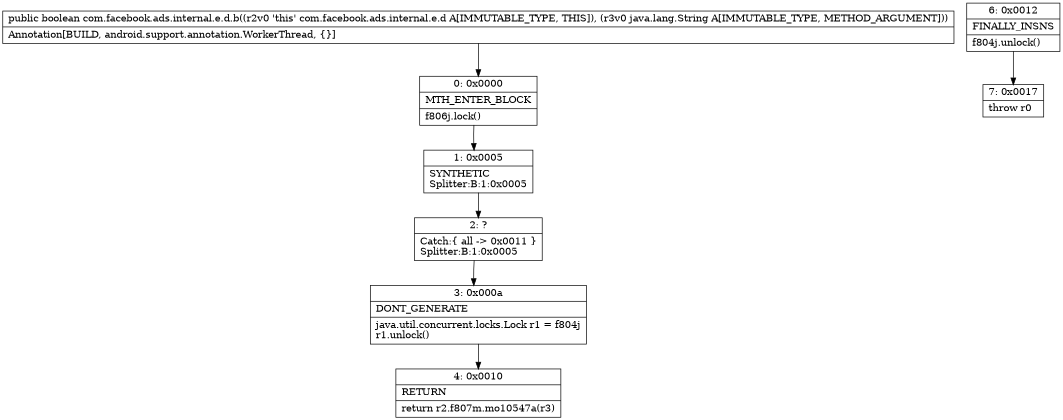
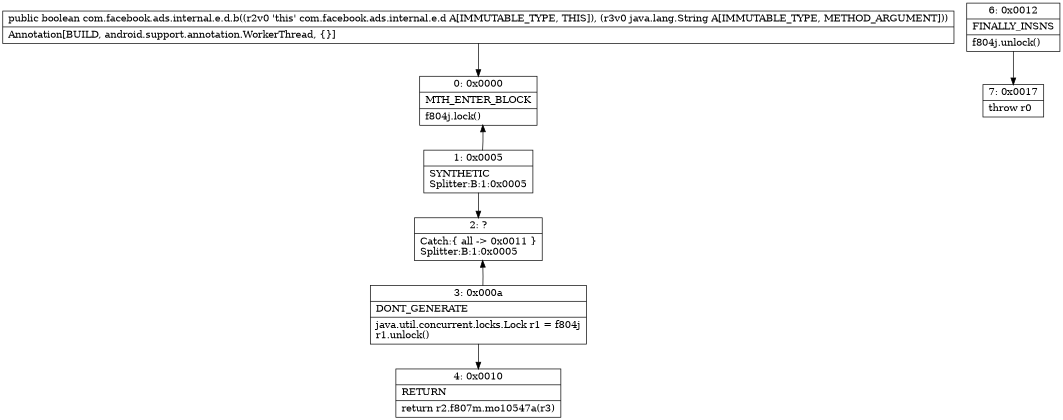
node "0: 0x0000": text "f806j.lock()" -> "f804j.lock()"
edge "0: 0x0000" -> "1: 0x0005": reversed
edge "2: ?" -> "3: 0x000a": reversed
